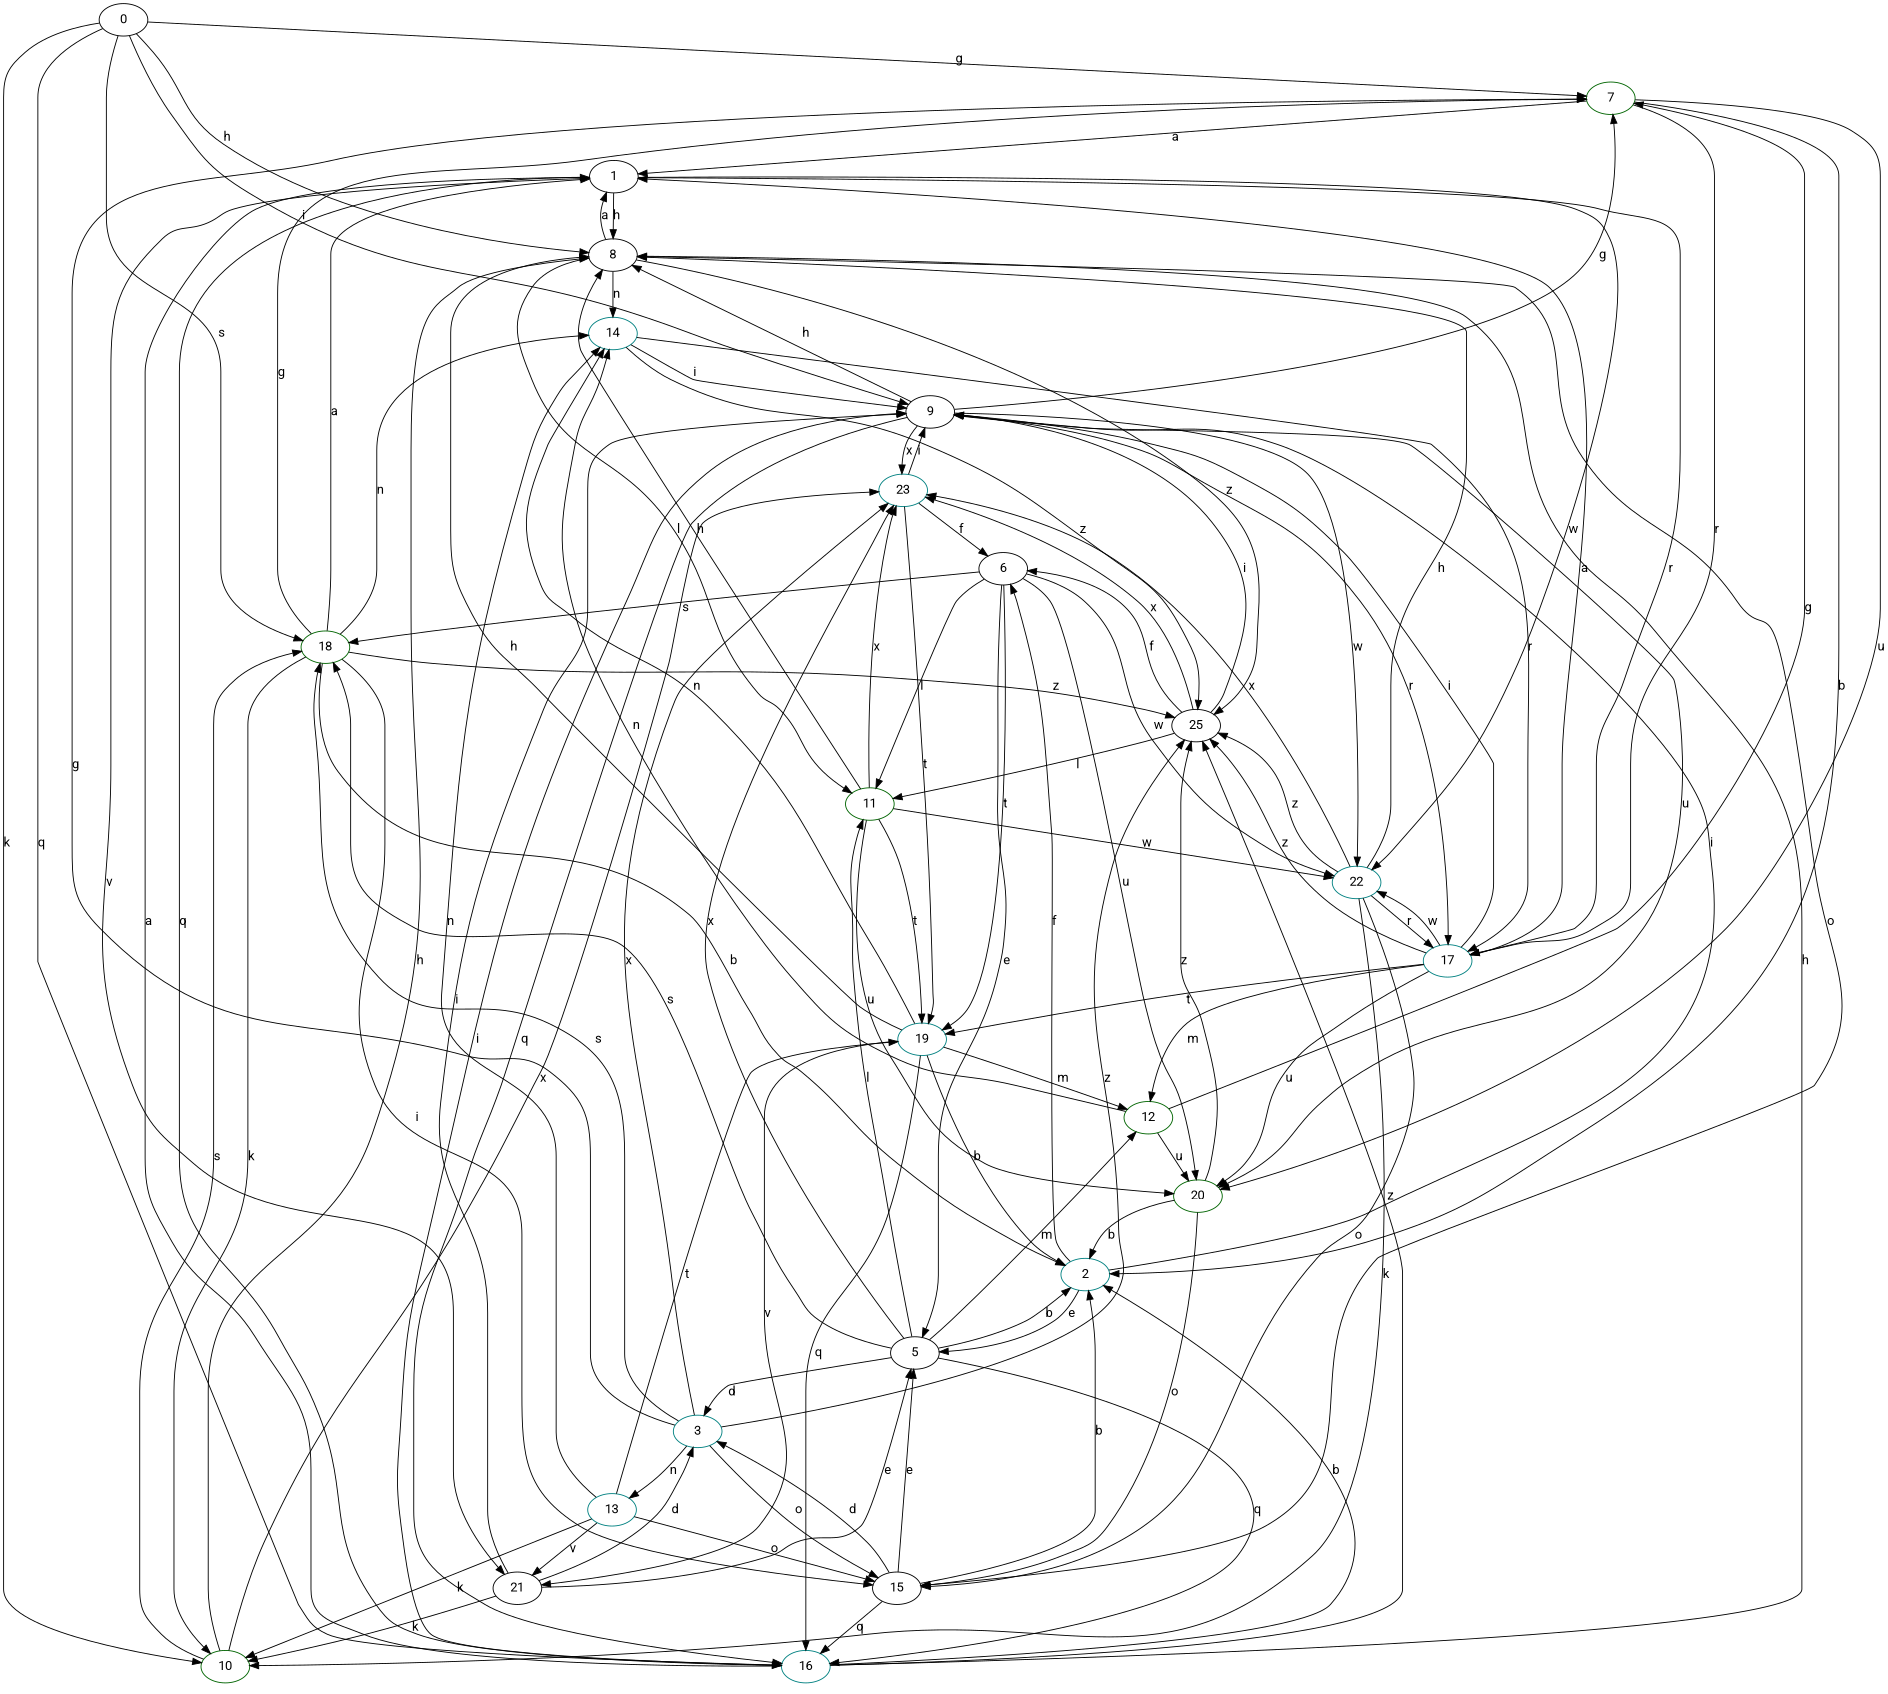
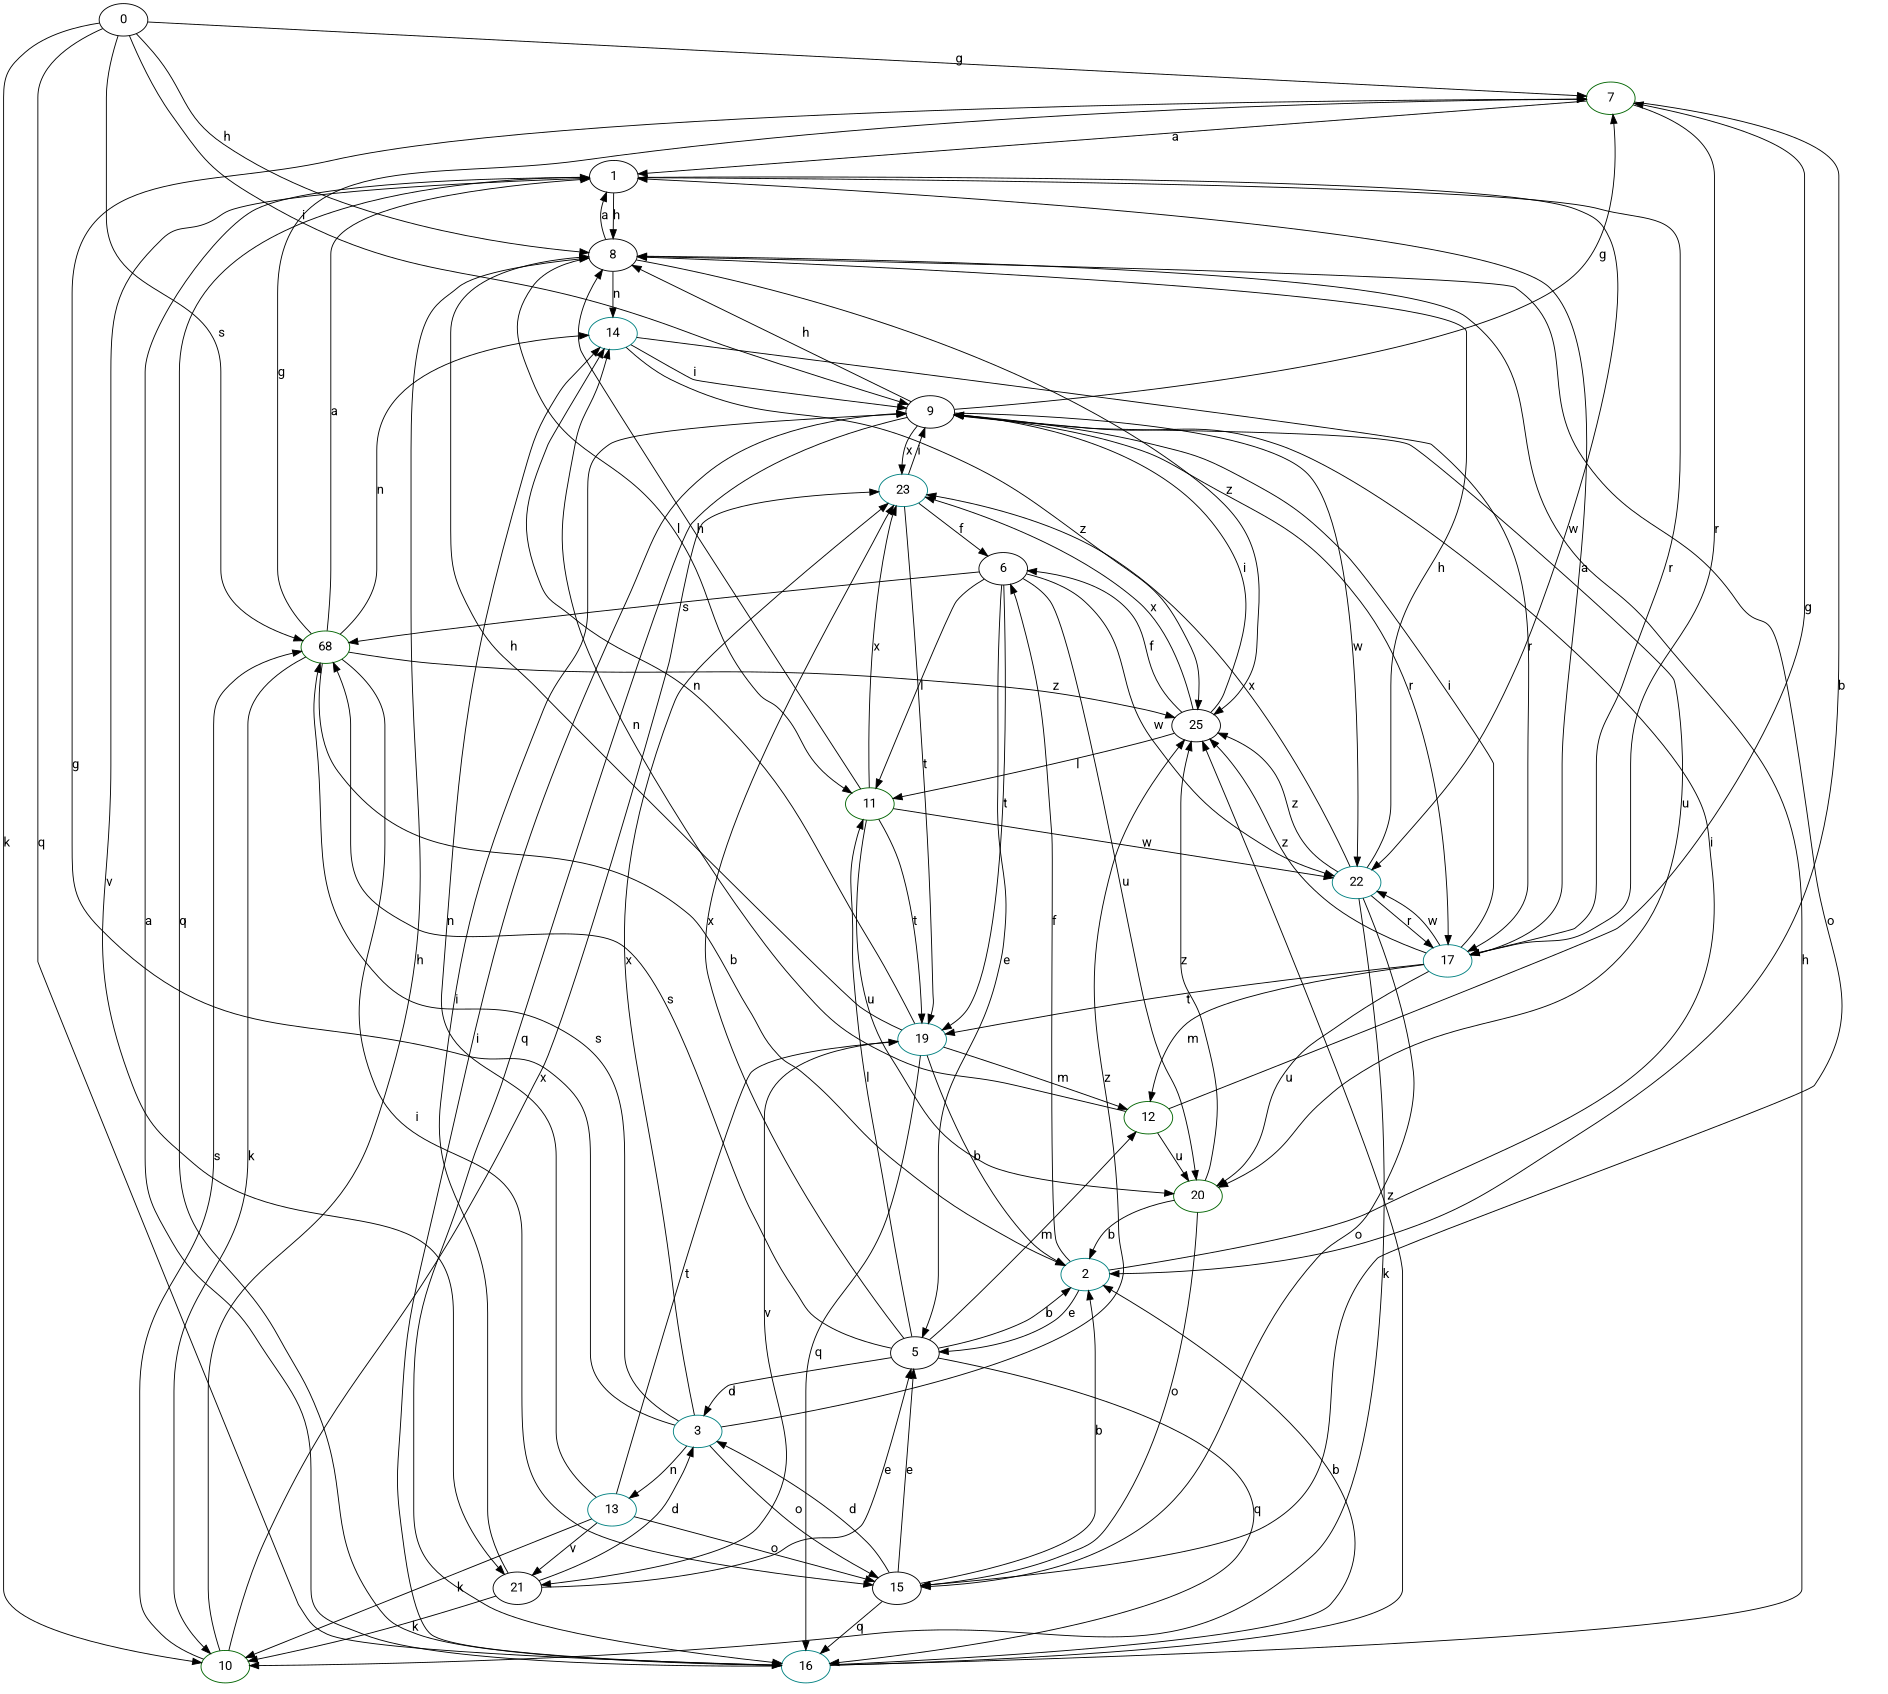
node "18": label "18" -> "68"
edge "7" -> "20": removed, label "u"
